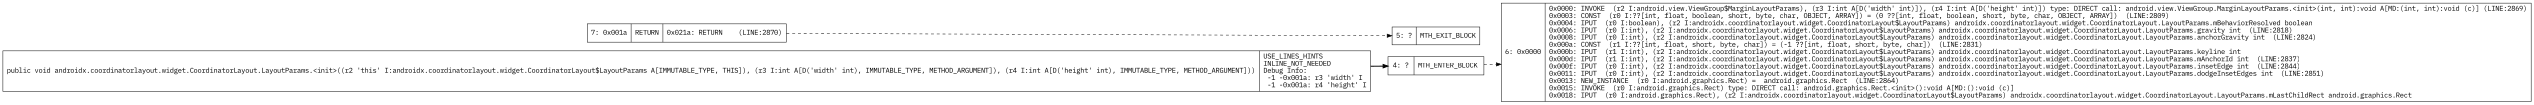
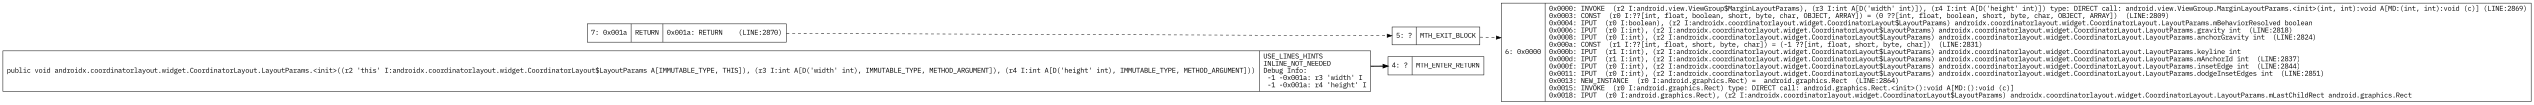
node "7: 0x001a": text "0x021a: RETURN    (LINE:2870)" -> "0x001a: RETURN    (LINE:2870)"
edge "4: ?" -> "6: 0x0000": now "5: ?" -> "6: 0x0000"
node "4: ?": text "MTH_ENTER_BLOCK" -> "MTH_ENTER_RETURN"
